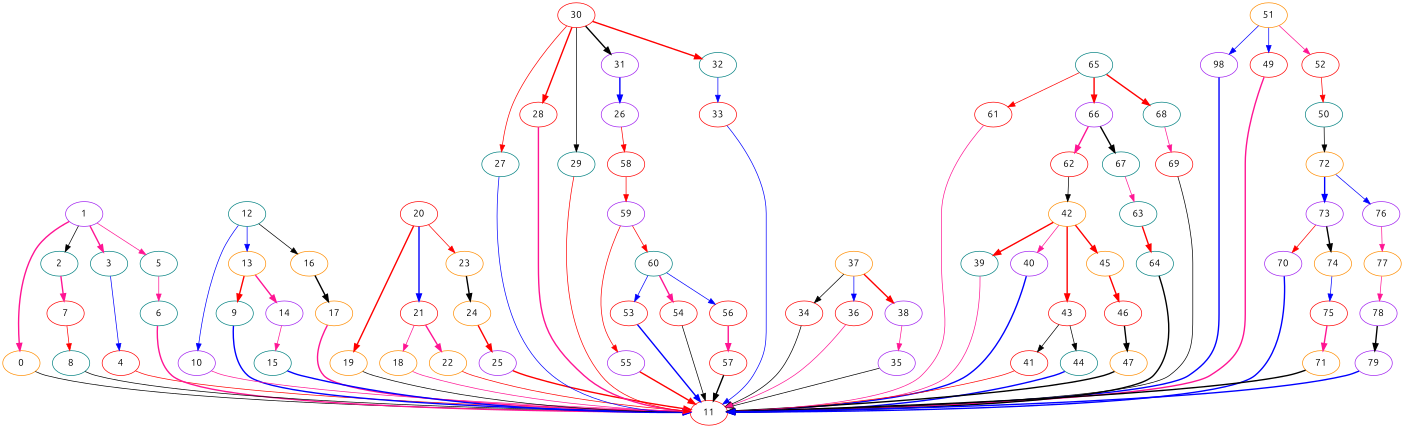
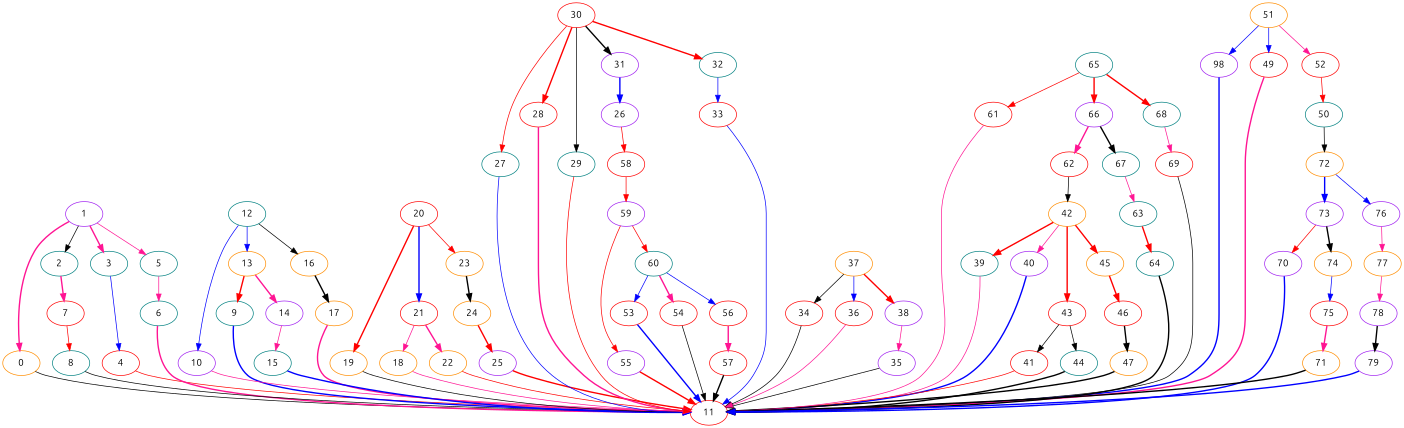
edge "44" -> "11": color blue -> black
